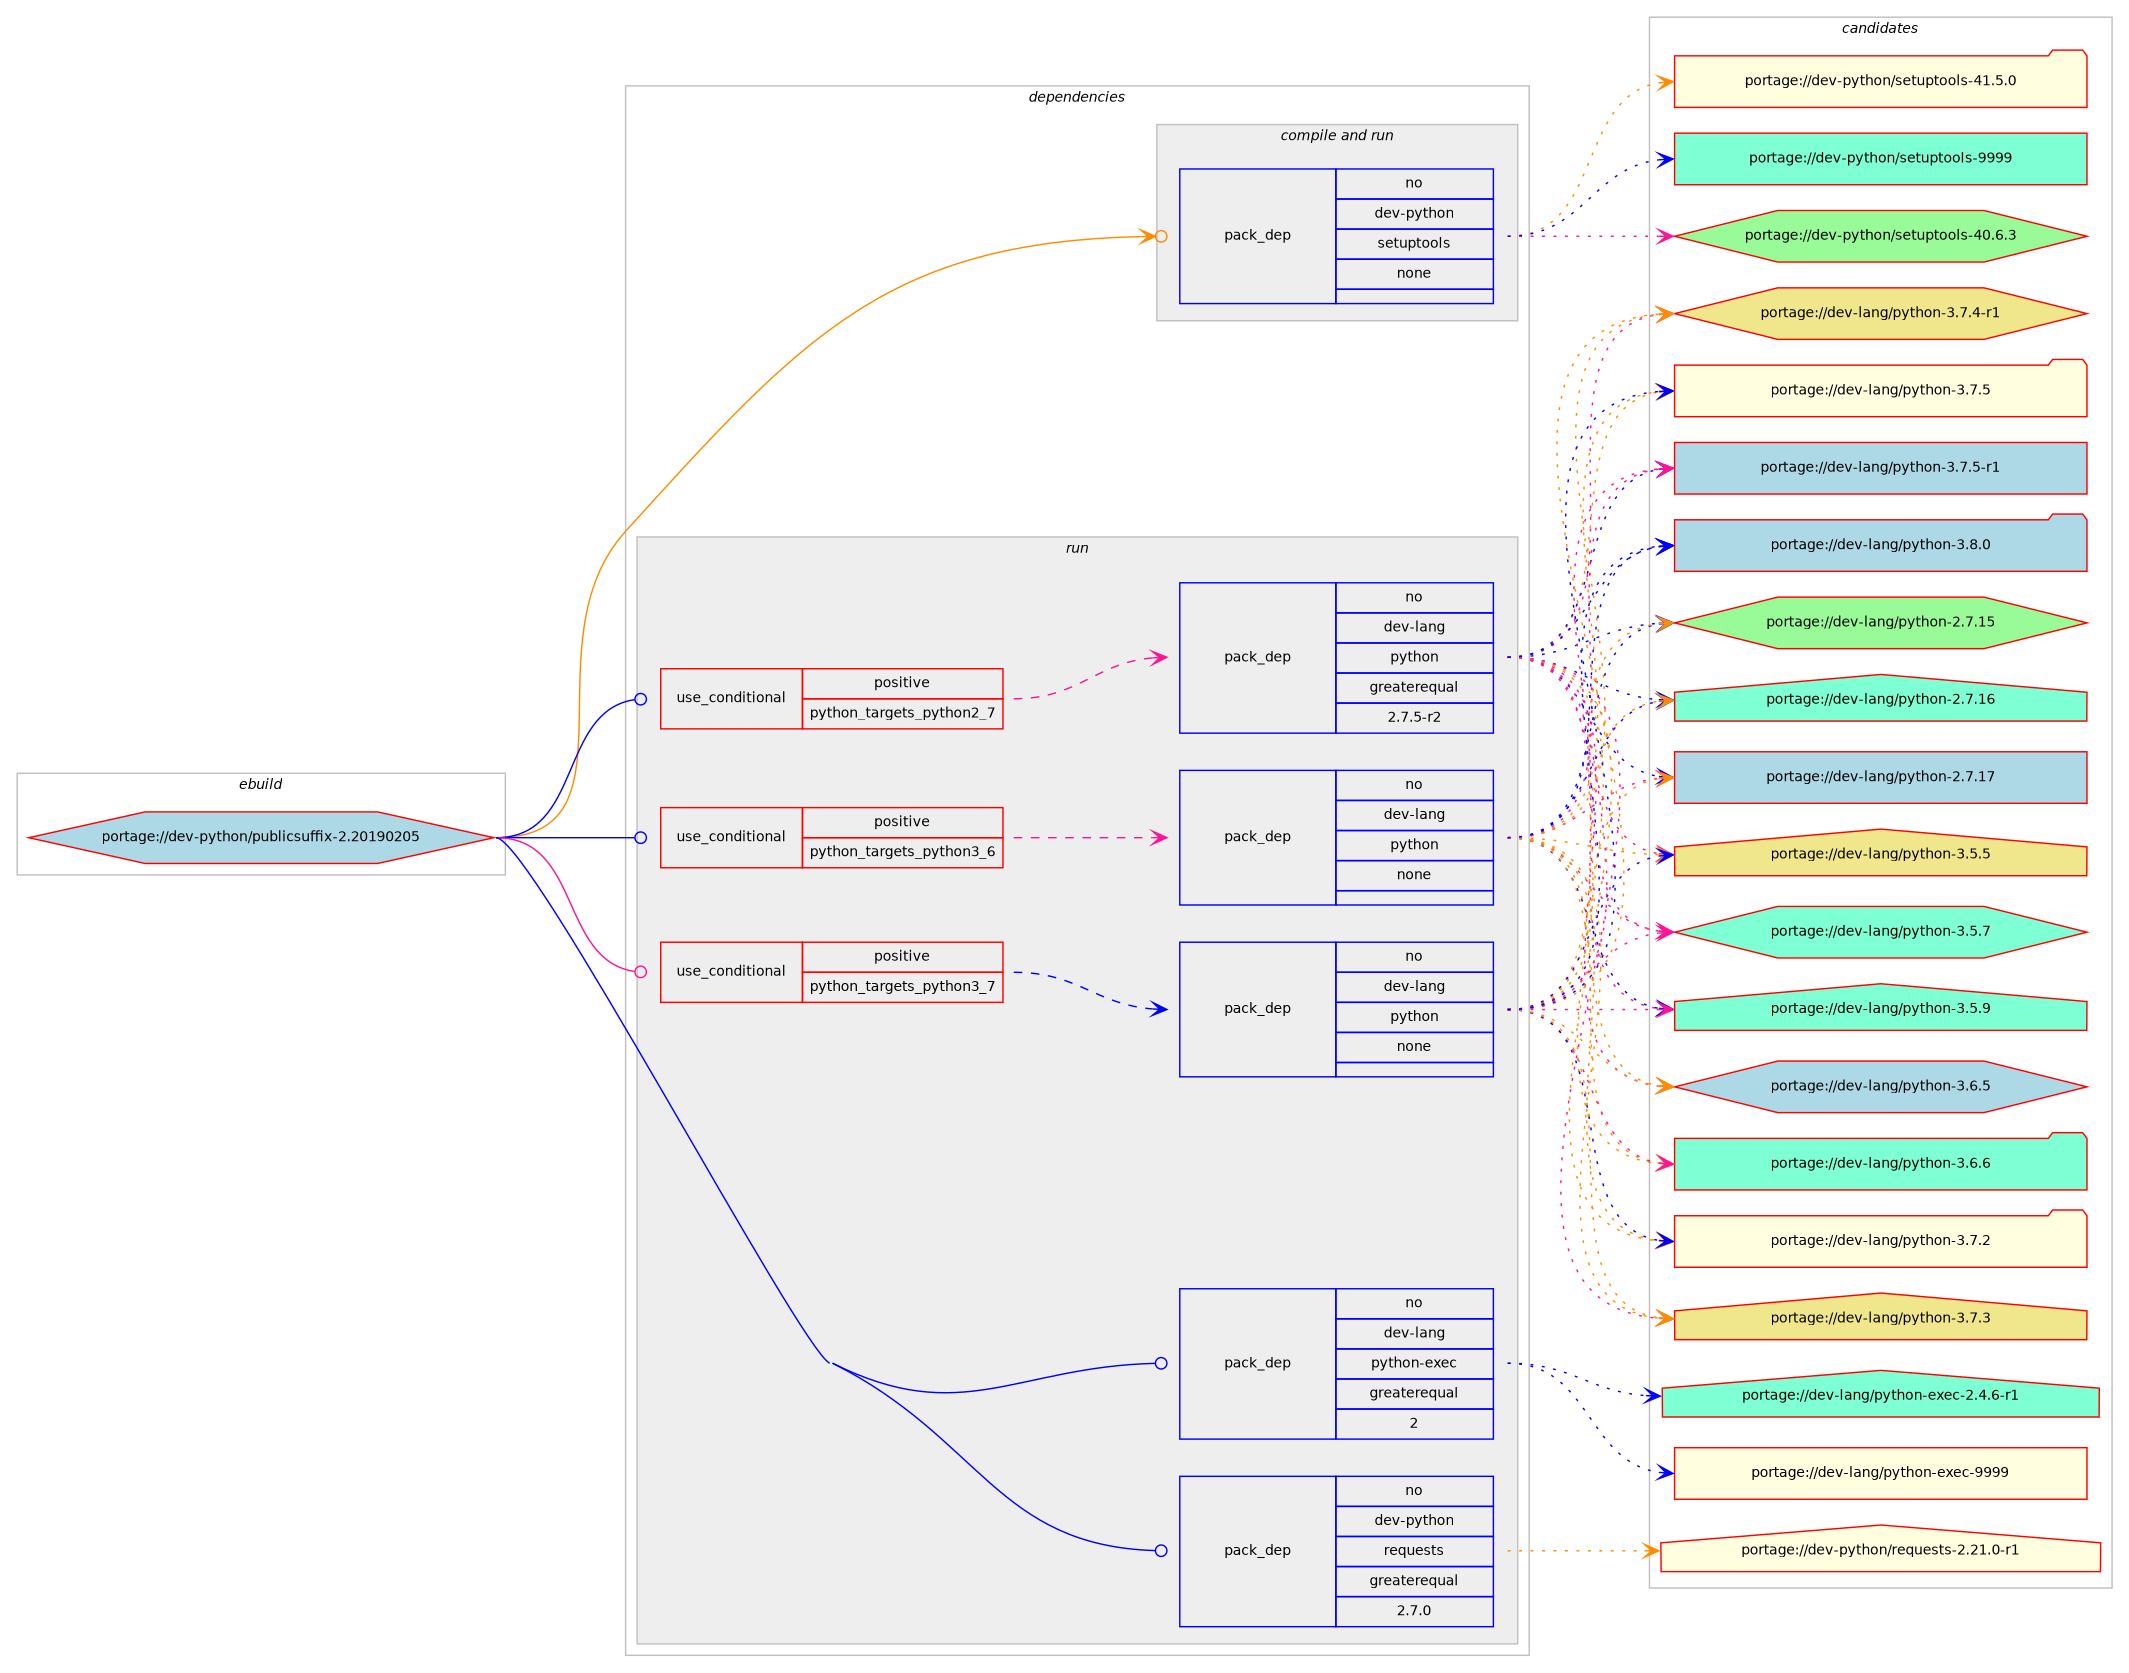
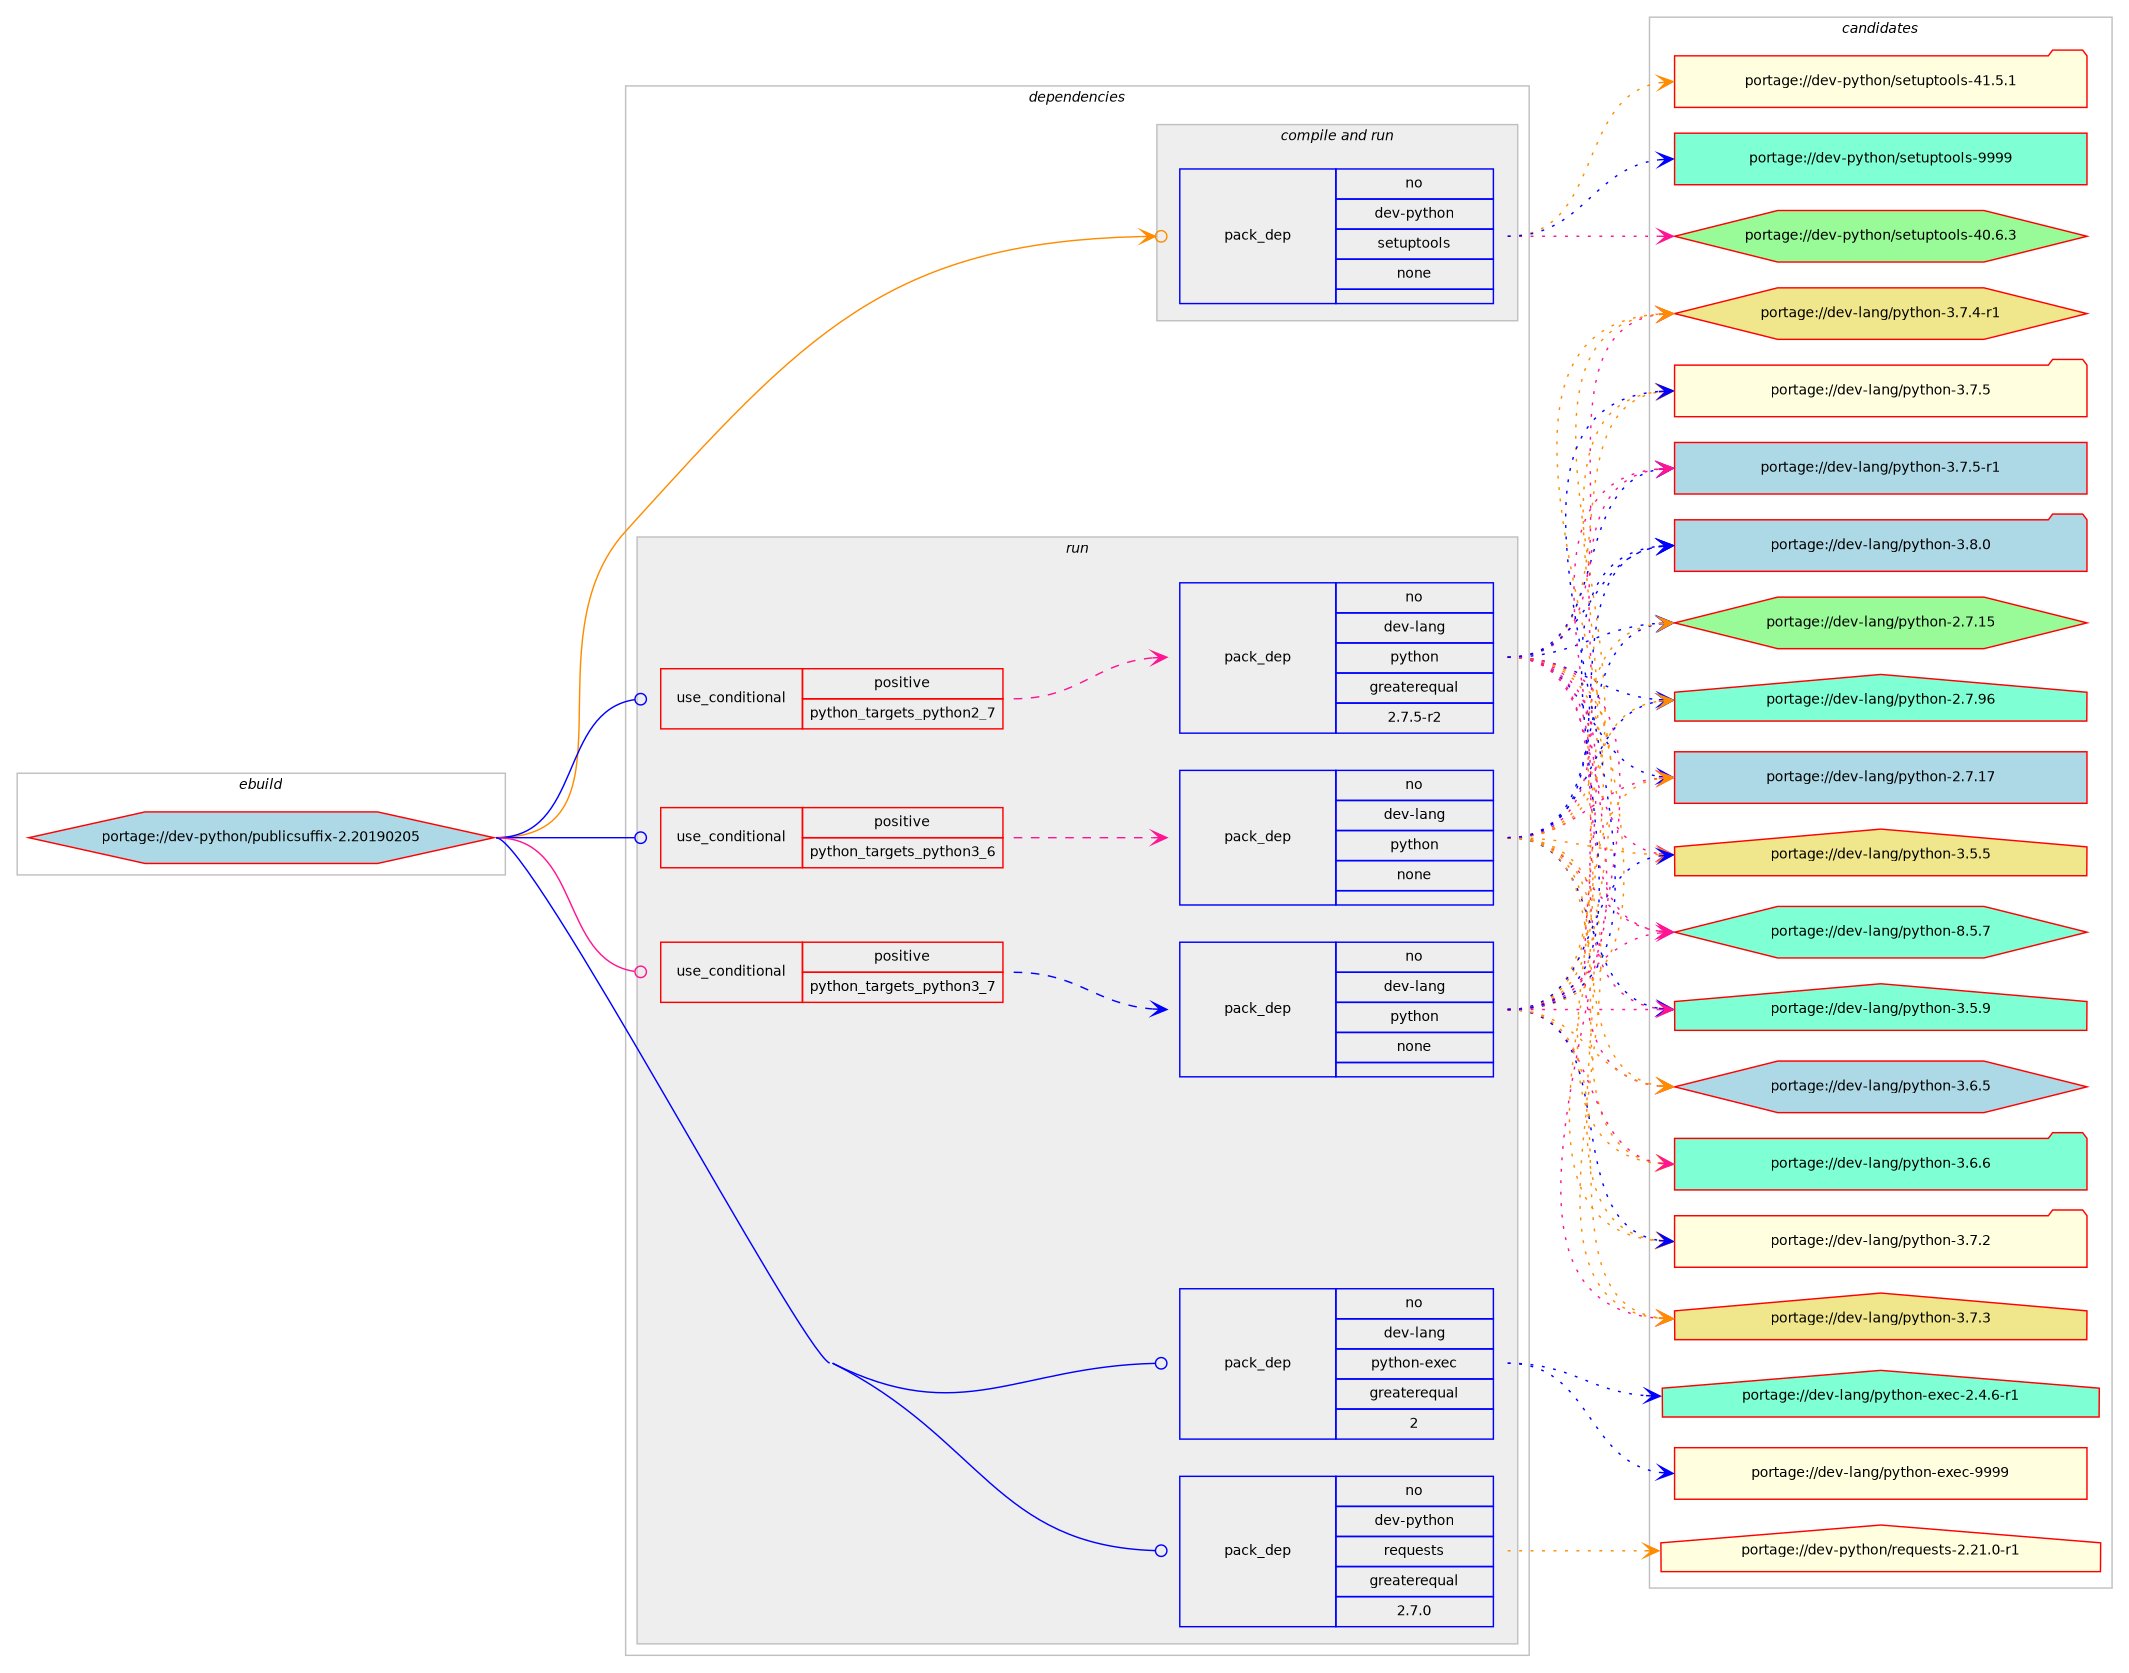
node "portage://dev-python/setuptools-41.5.0": label "portage://dev-python/setuptools-41.5.0" -> "portage://dev-python/setuptools-41.5.1"
node "portage://dev-lang/python-2.7.16": label "portage://dev-lang/python-2.7.16" -> "portage://dev-lang/python-2.7.96"
node "portage://dev-lang/python-3.5.7": label "portage://dev-lang/python-3.5.7" -> "portage://dev-lang/python-8.5.7"
